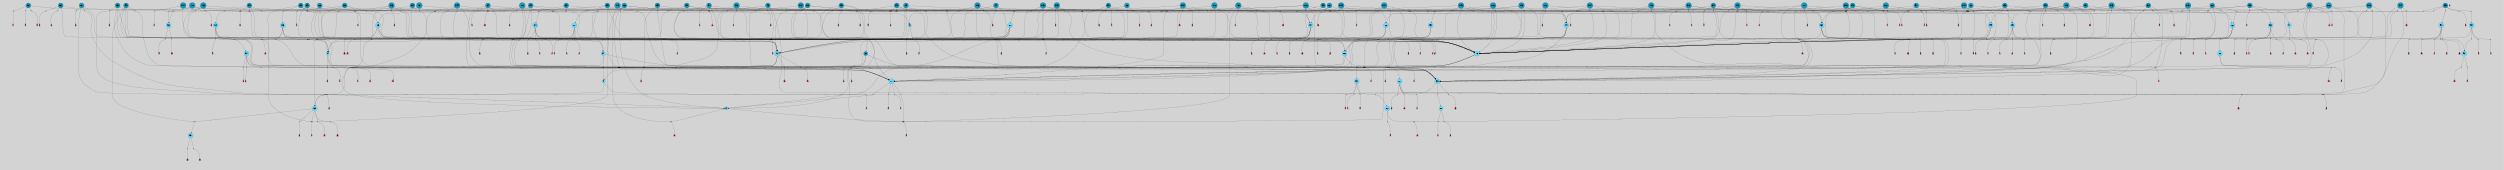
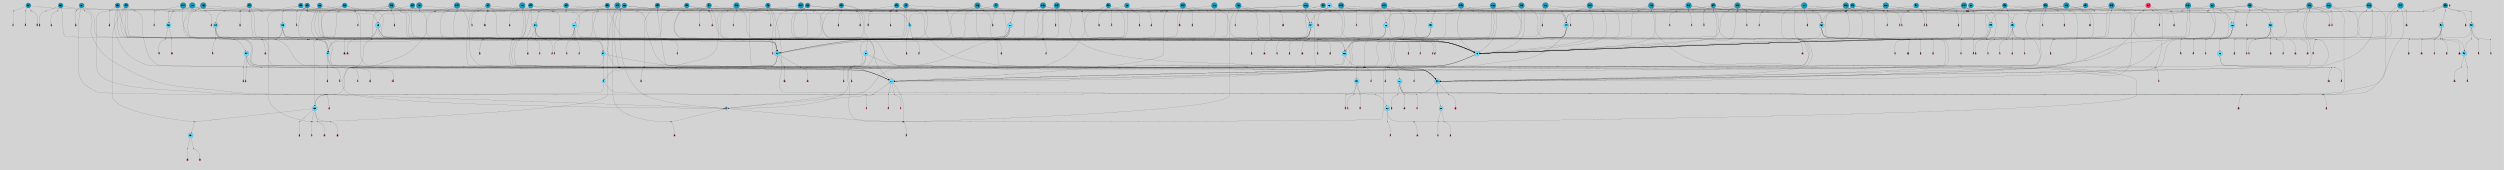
node "T881": fillcolor #1199bb -> #66ddff
node "T889": fillcolor #1199bb -> #ff3366
node "T11": removed
node "T82": fillcolor #1199bb -> #66ddff
